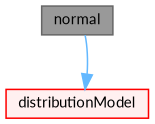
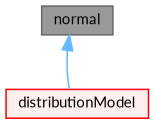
edge "normal" -> "distributionModel": reversed
